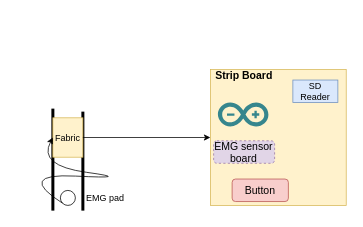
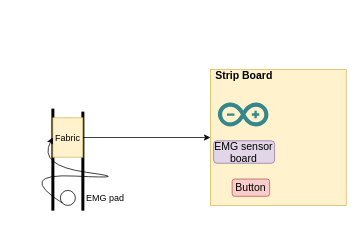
node "SD Reader": removed
node "EMG sensor board": style dashed -> solid
node "Button": size 56x23 -> 38x17
